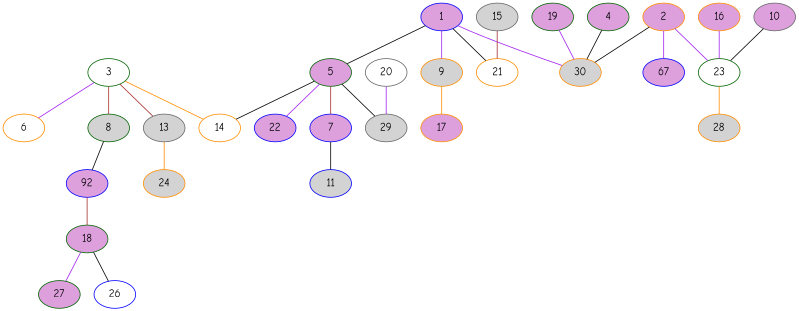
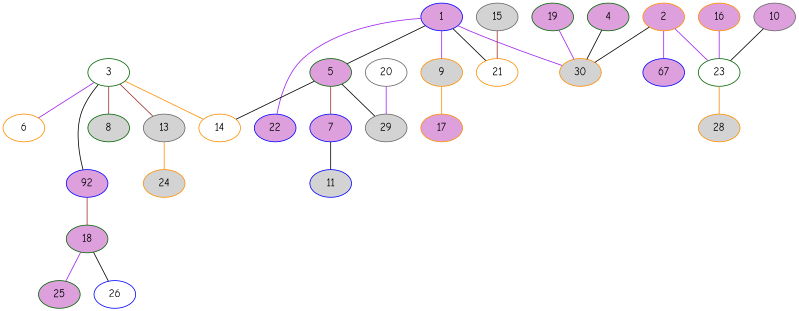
edge "5" -- "22": now "1" -- "22"
edge "8" -- "92": now "3" -- "92"
node "27": label "27" -> "25"
